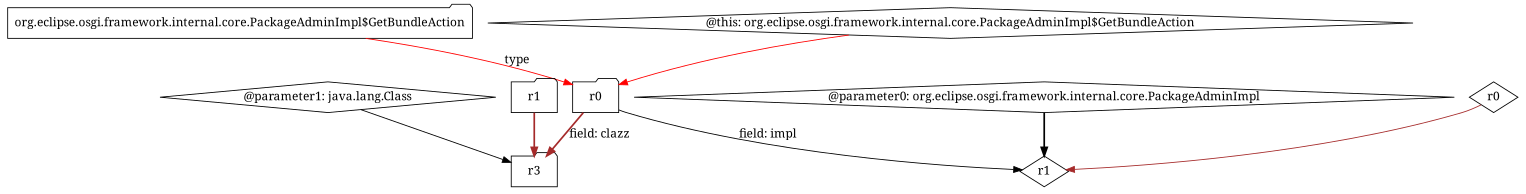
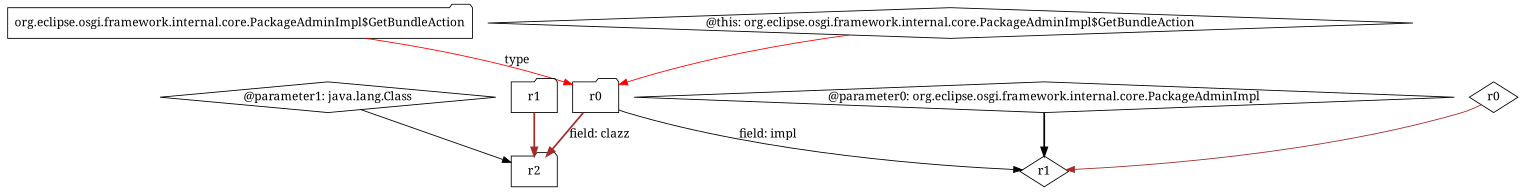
node "r3": label "r3" -> "r2"
